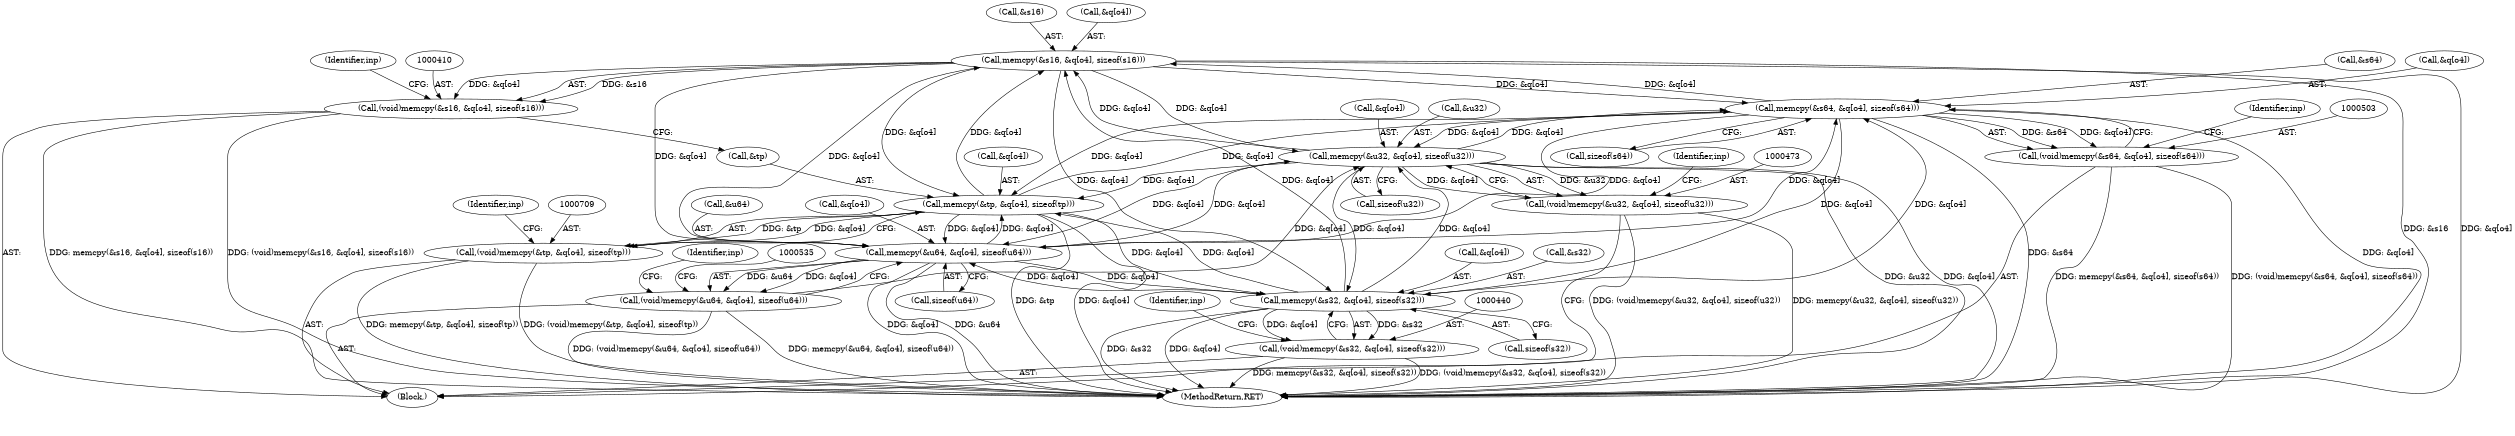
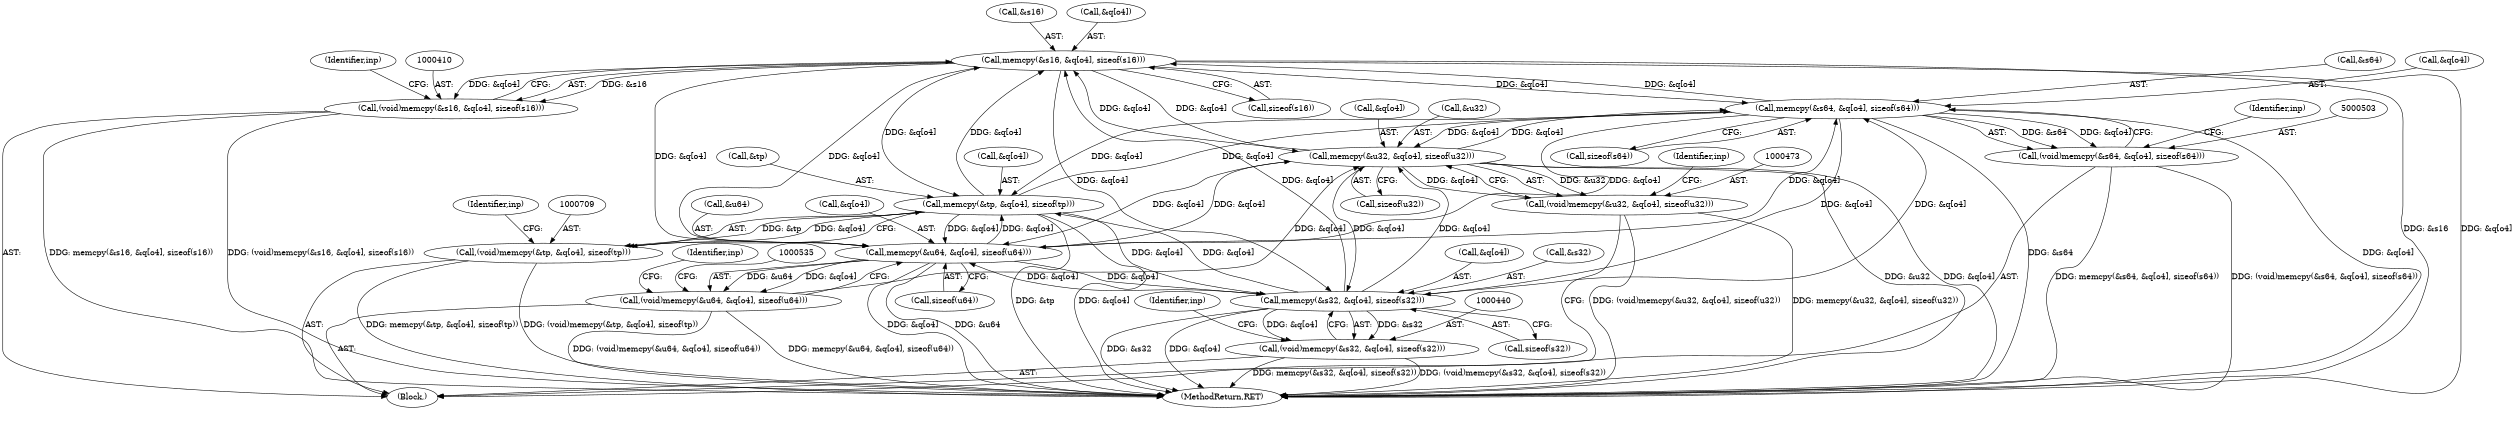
node "(Call,sizeof(s16))": added
node "1000503": label "1000503" -> "5000503"
edge "(Call,(void)memcpy(&s16, &q[o4], sizeof(s16)))" -> "(Call,&tp)": now "(Call,(void)memcpy(&s16, &q[o4], sizeof(s16)))" -> "(Call,memcpy(&s16, &q[o4], sizeof(s16)))"
edge "(Call,memcpy(&u32, &q[o4], sizeof(u32)))" -> "(Call,memcpy(&tp, &q[o4], sizeof(tp)))": removed, label "DDG: &q[o4]"
